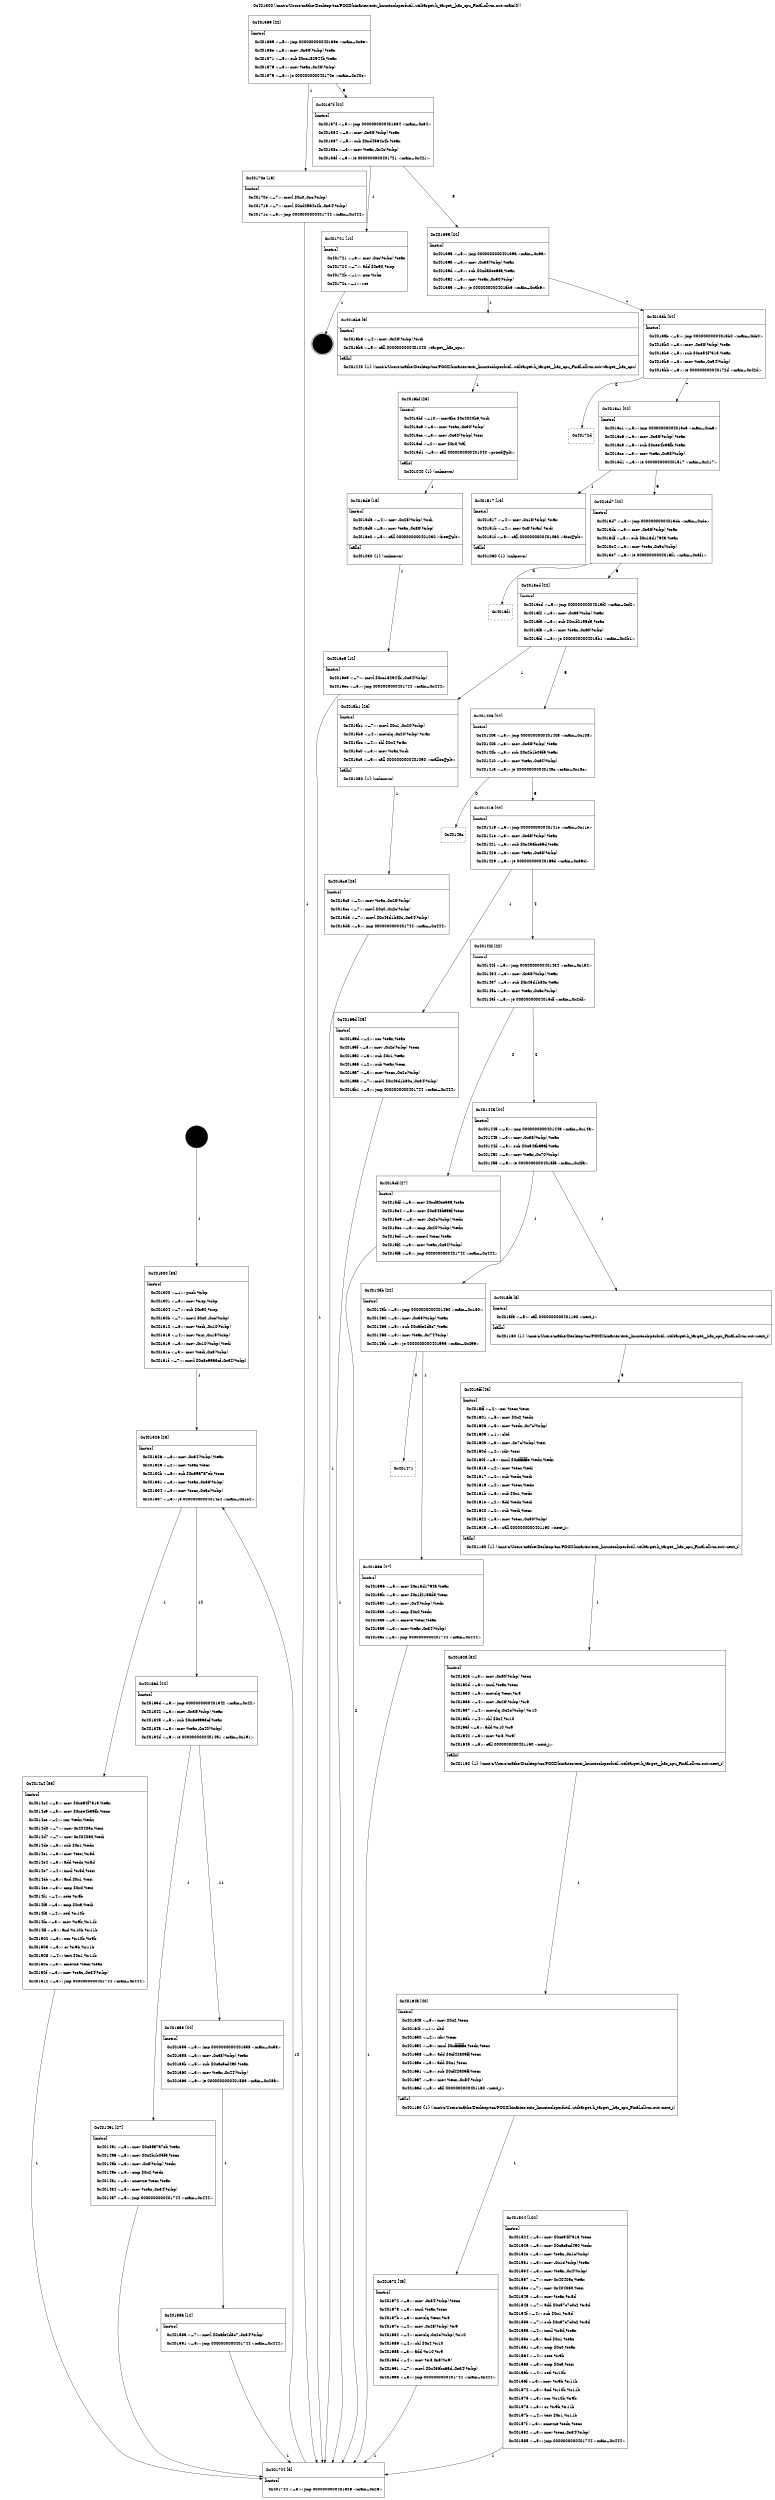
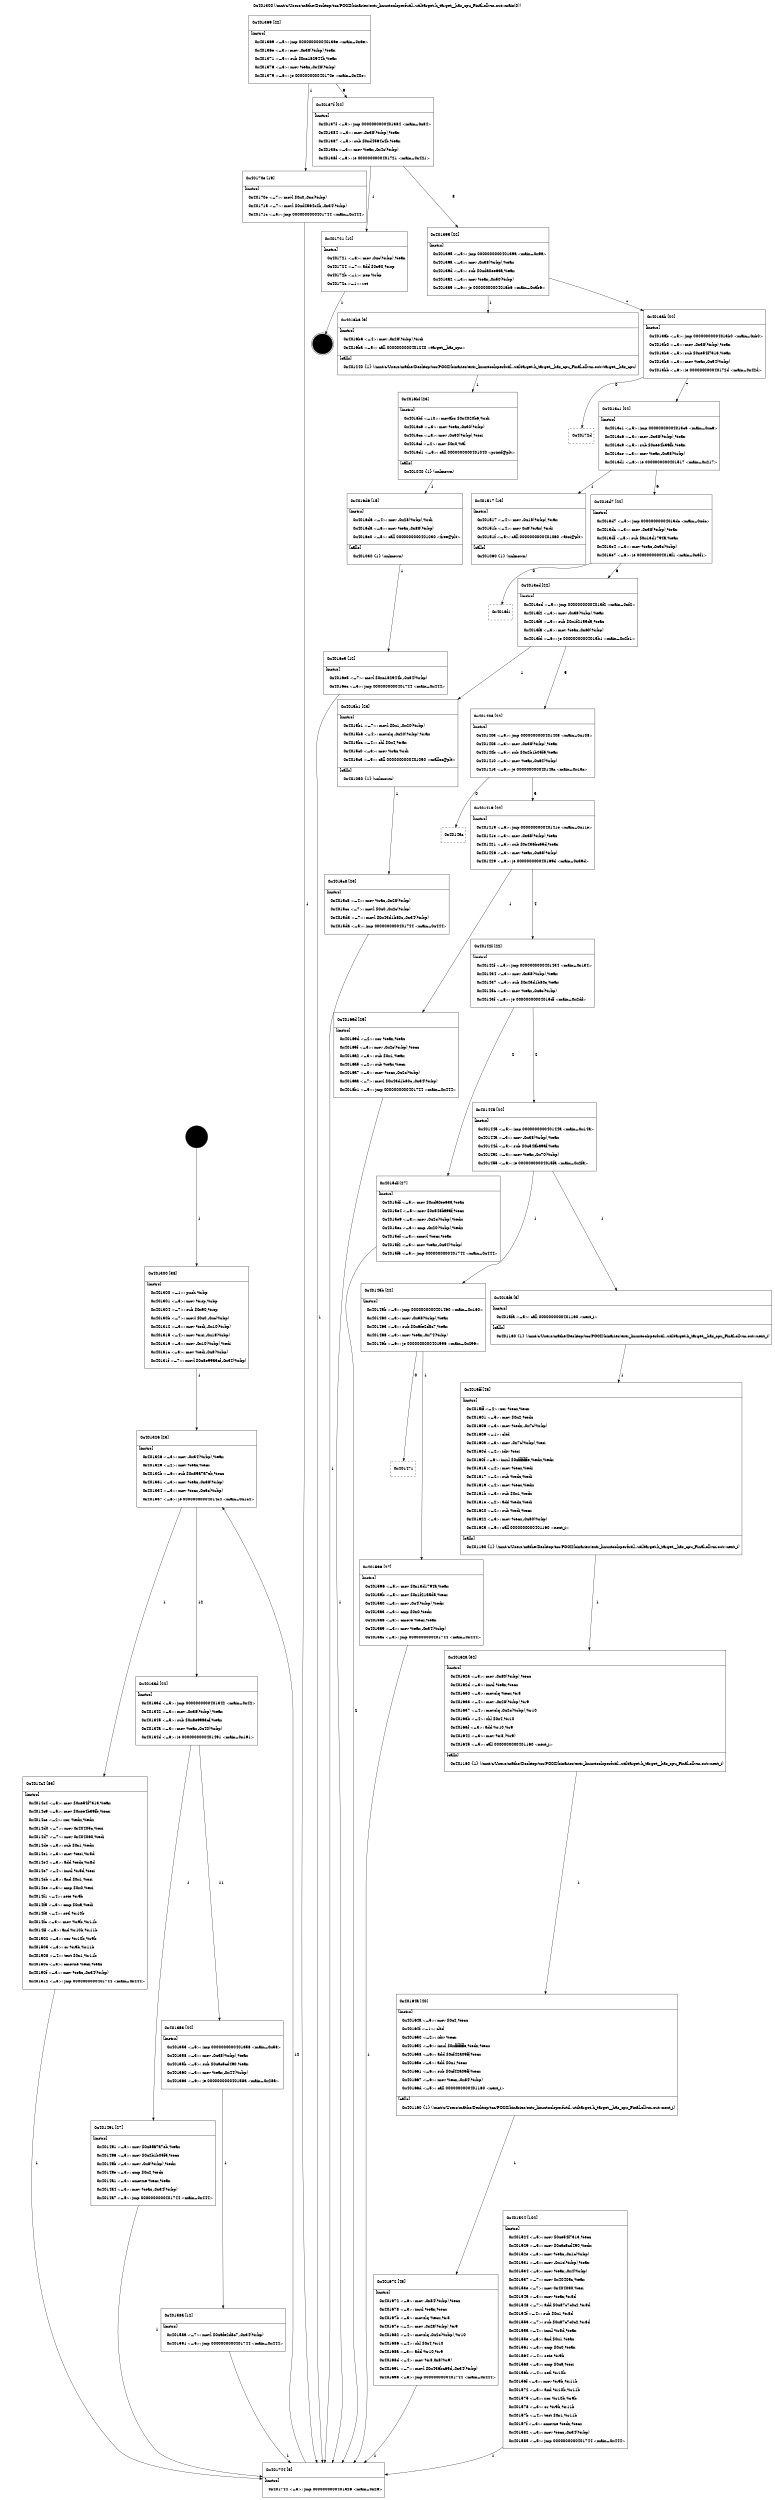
edge "0x4015fa [5]" -> "0x4015ff [43]": label " 8" -> " 1"
